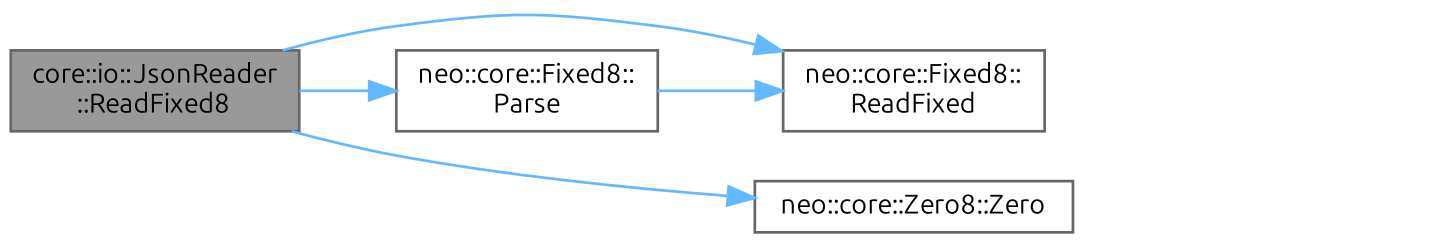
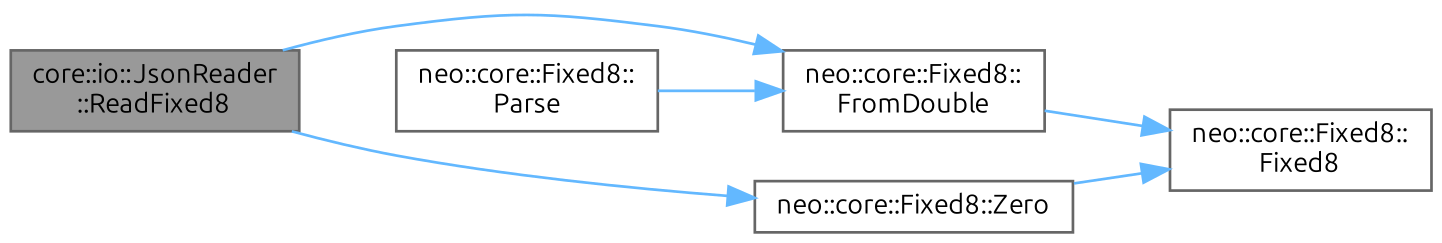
edge "core::io::JsonReader ::ReadFixed8" -> "neo::core::Fixed8:: Parse": removed
node "neo::core::Fixed8:: ReadFixed": label "neo::core::Fixed8:: ReadFixed" -> "neo::core::Fixed8:: FromDouble"
node "neo::core::Fixed8:: Fixed8": added
node "neo::core::Zero8::Zero": label "neo::core::Zero8::Zero" -> "neo::core::Fixed8::Zero"
